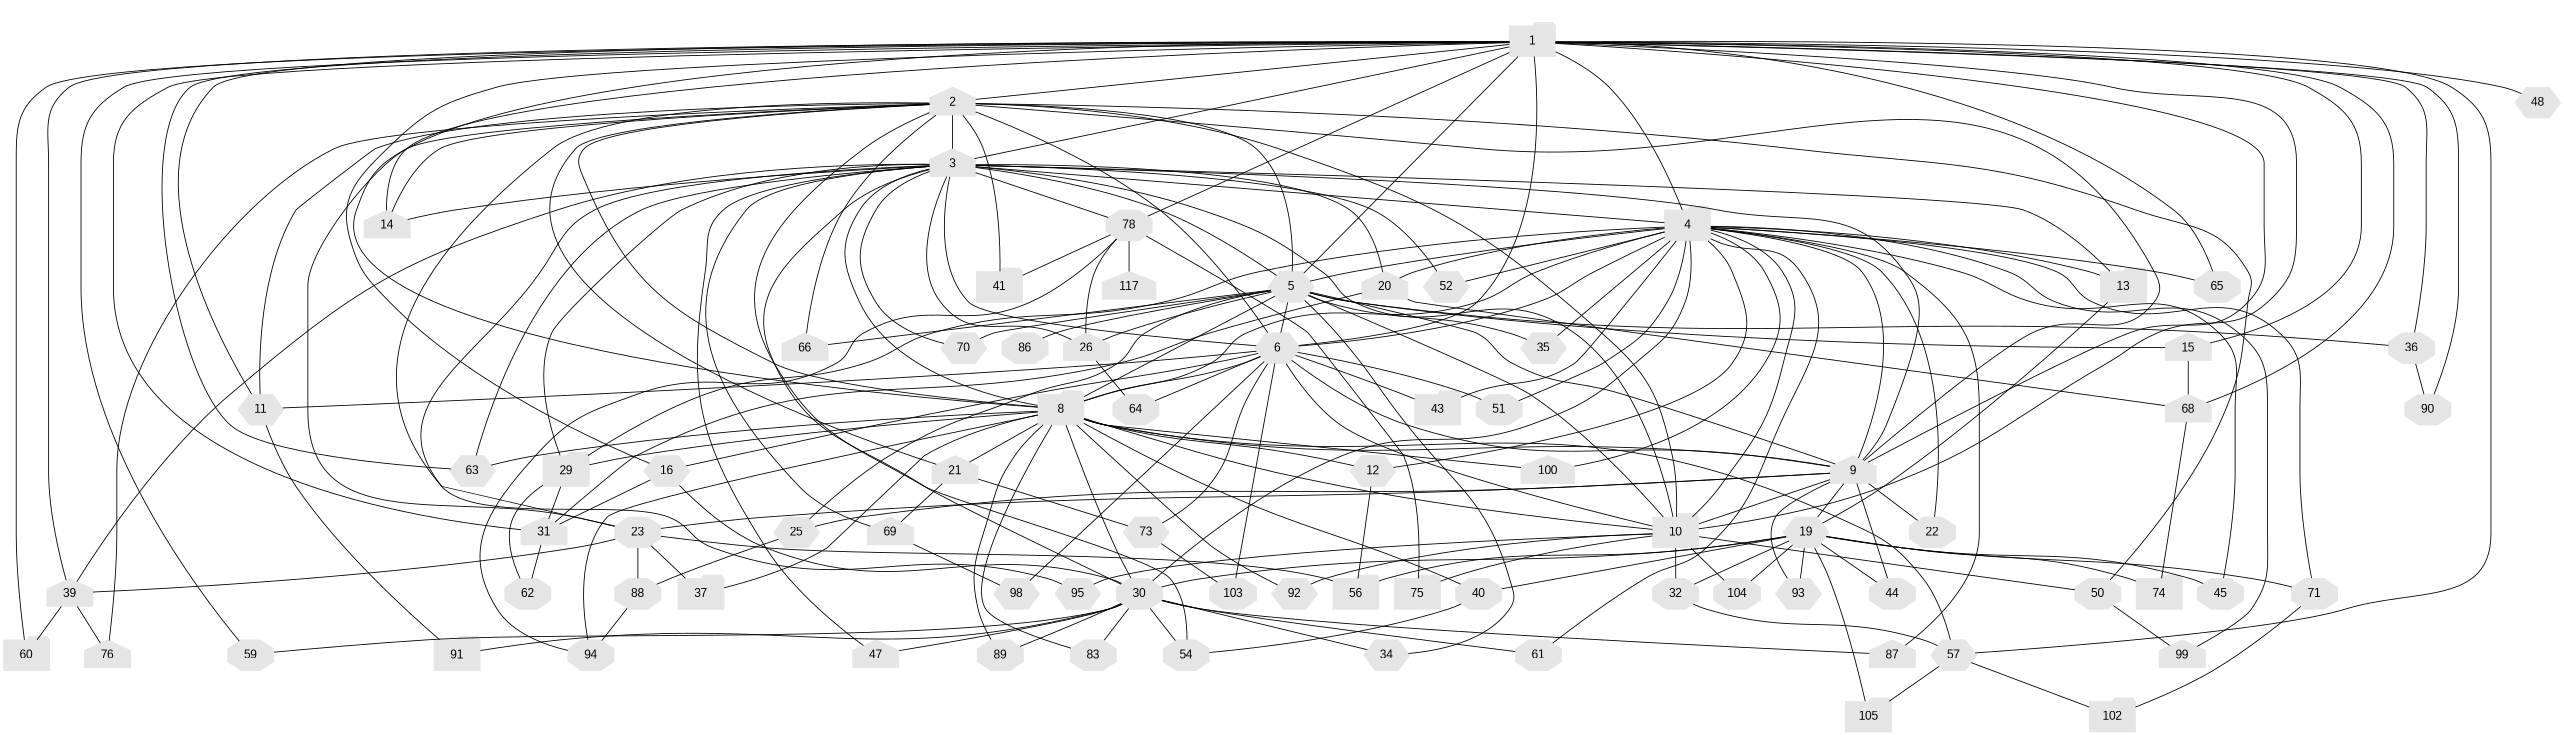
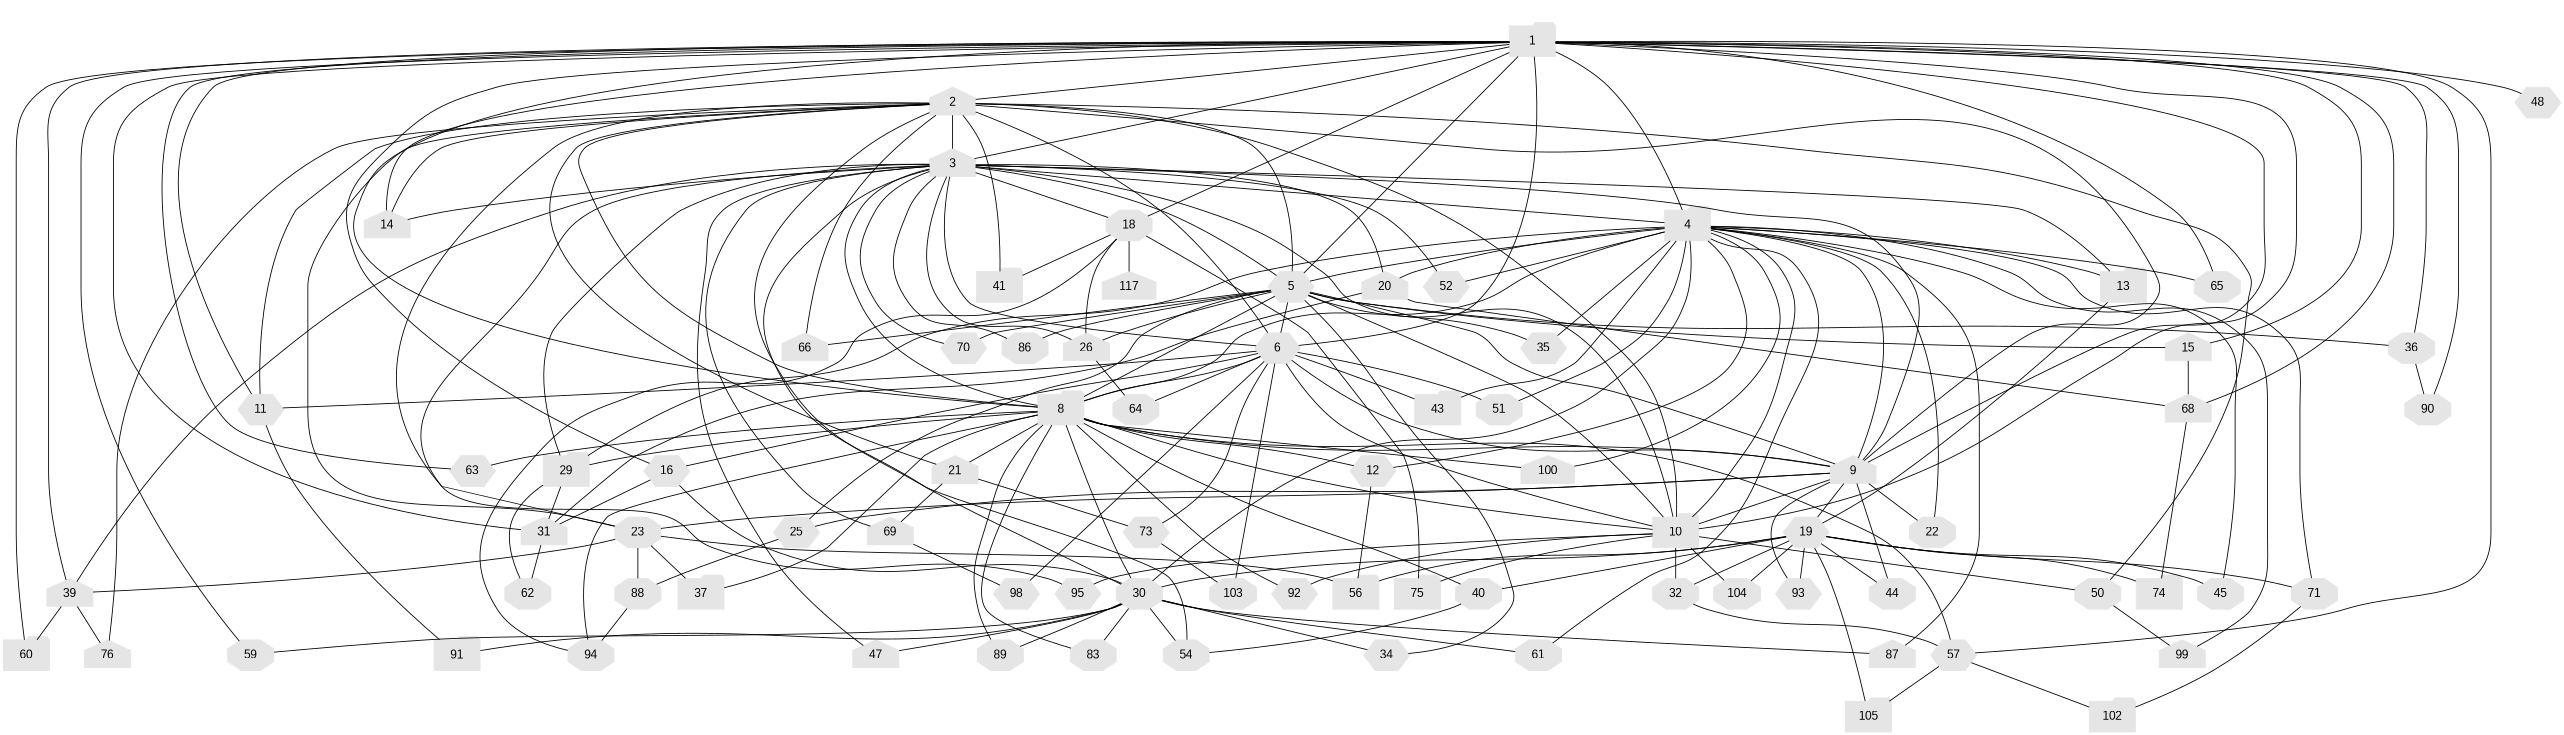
edge "3" -- "63": now "3" -- "86"
node "78": label "78" -> "18"
edge "4" -- "6": removed
